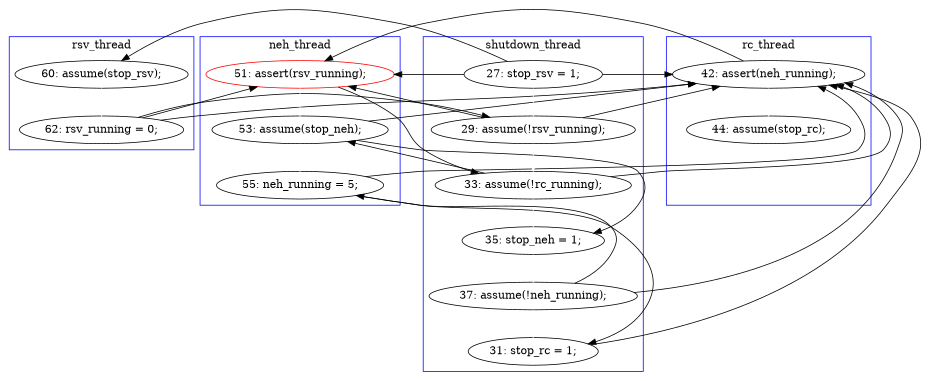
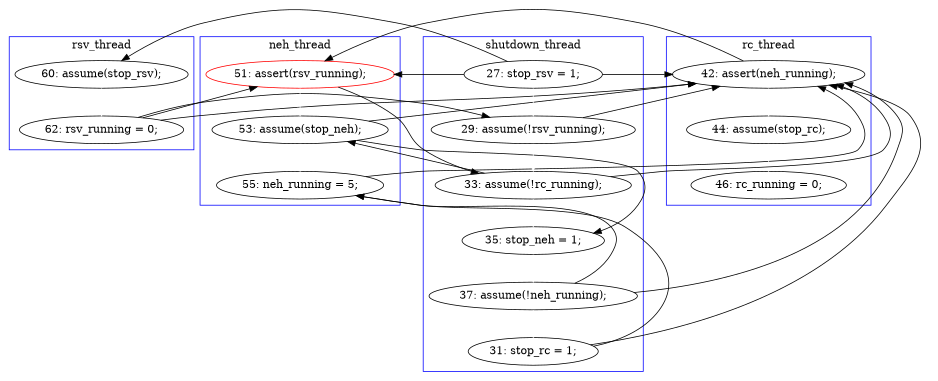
edge "29: assume(!rsv_running);" -> "51: assert(rsv_running);": removed
node "46: rc_running = 0;": added
edge "55: neh_running = 5;" -> "31: stop_rc = 1;": reversed
